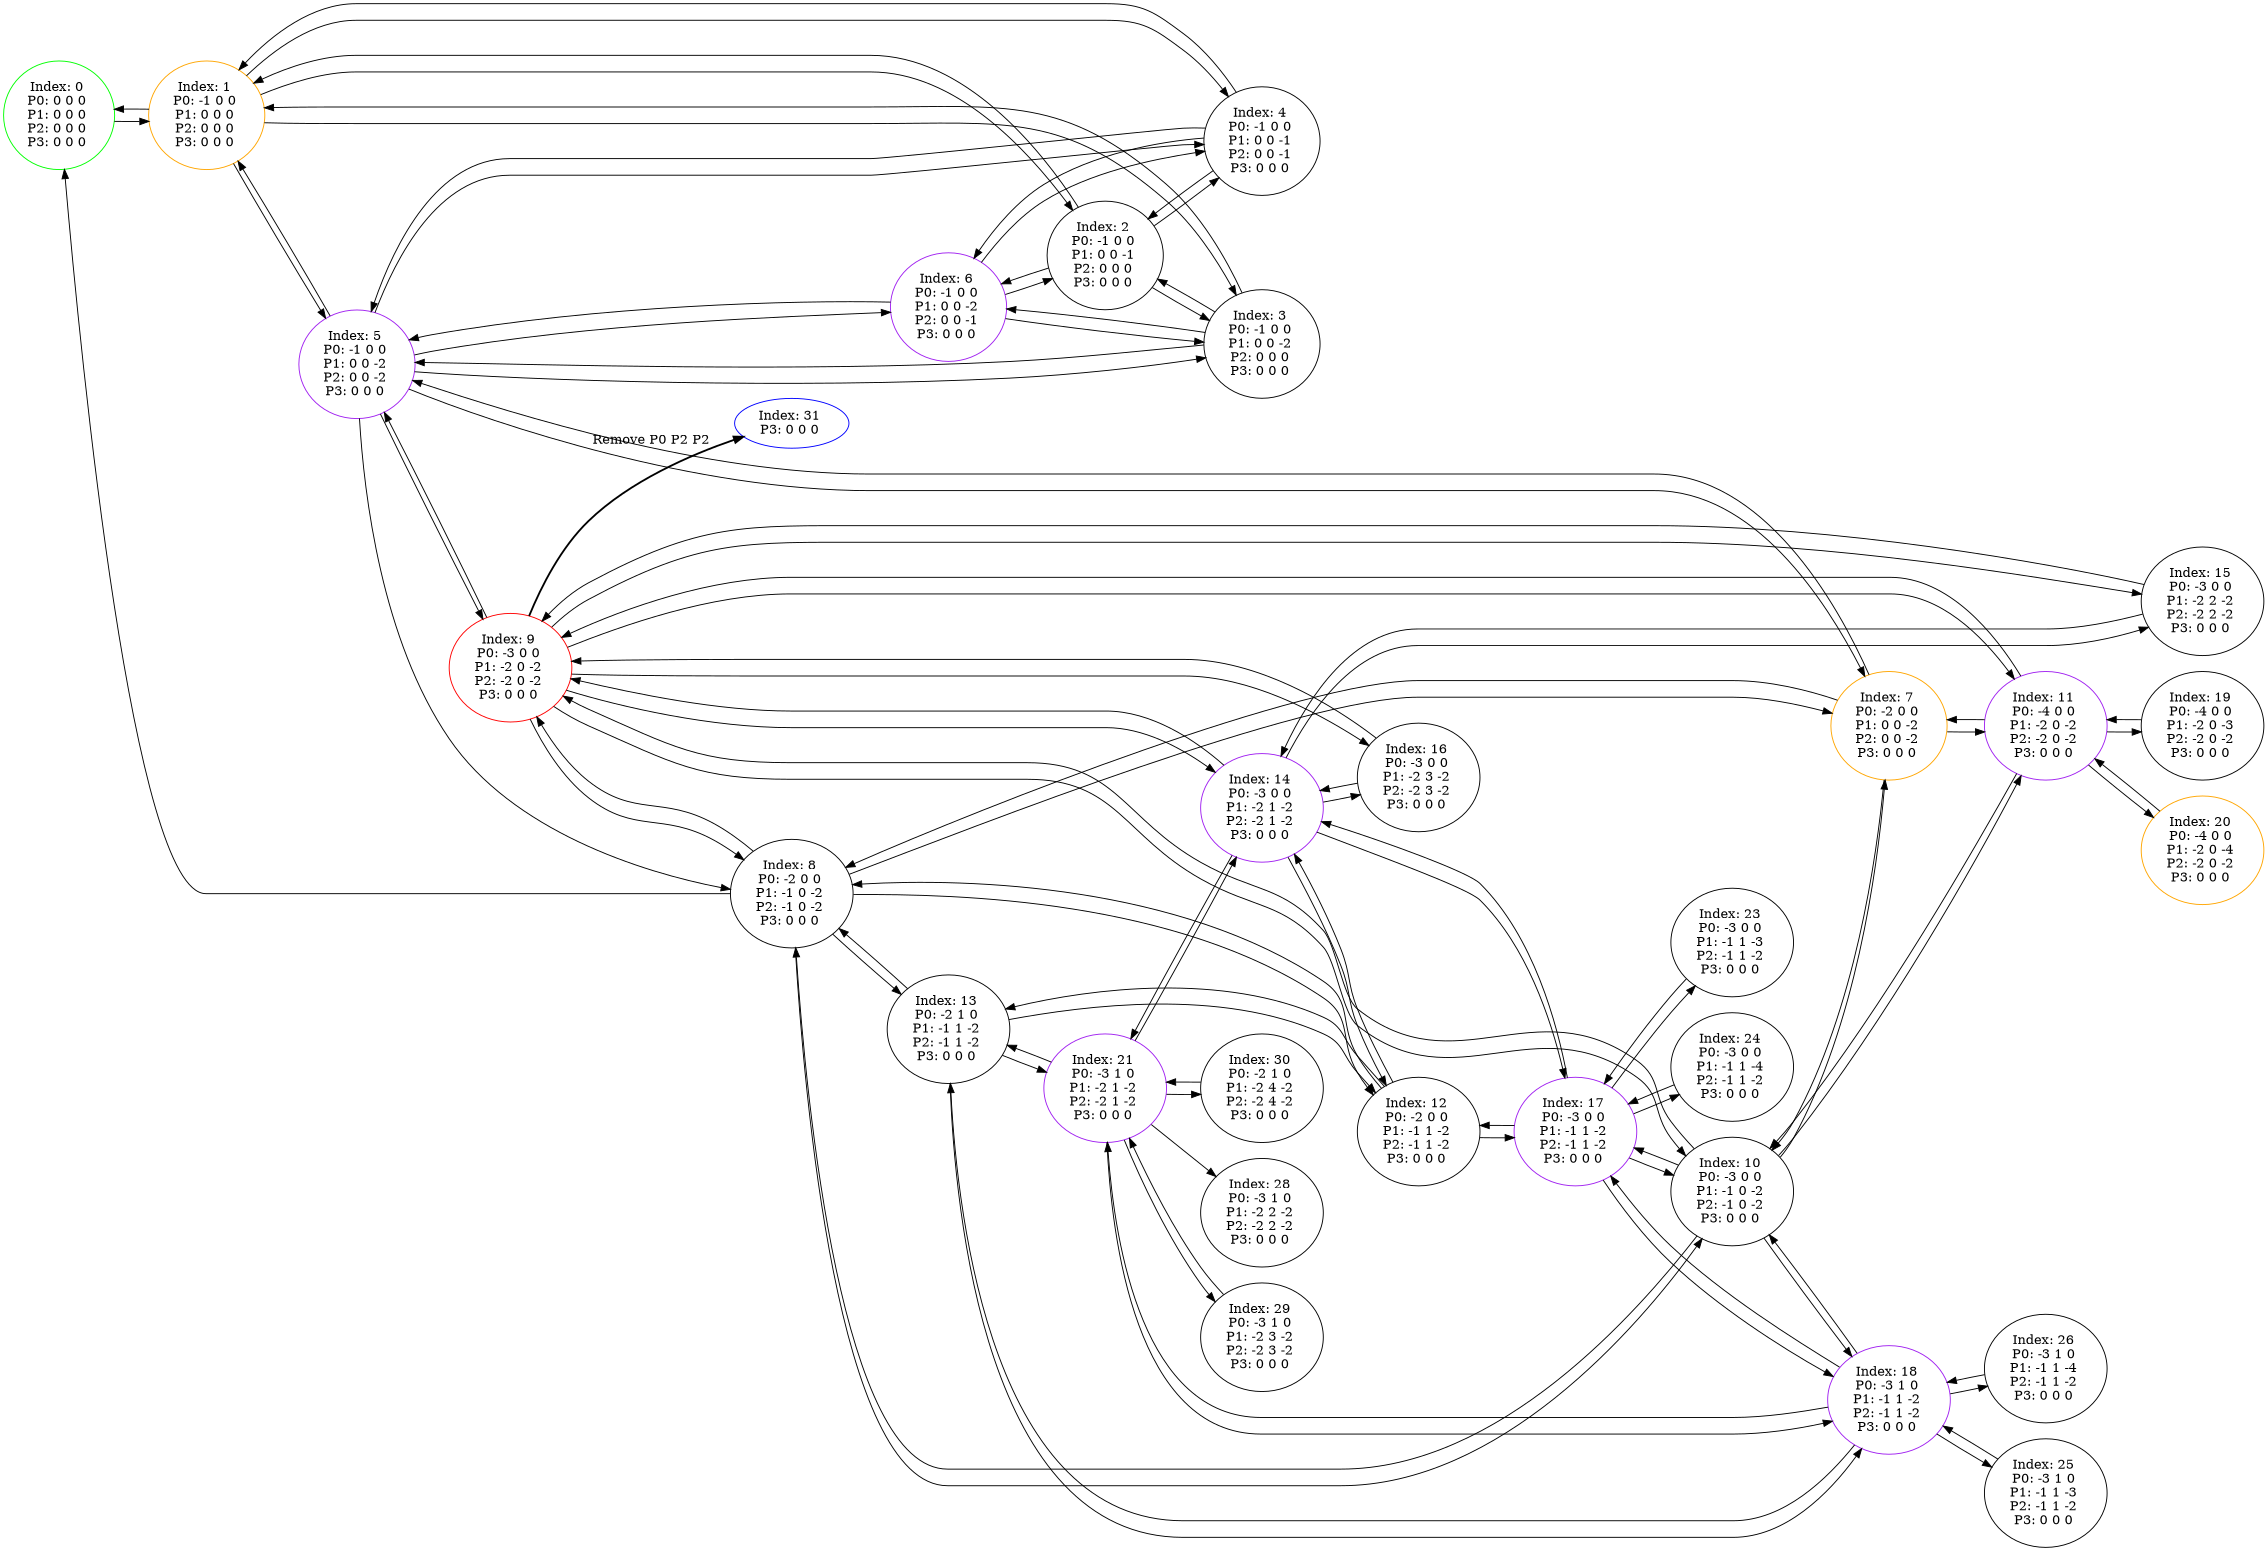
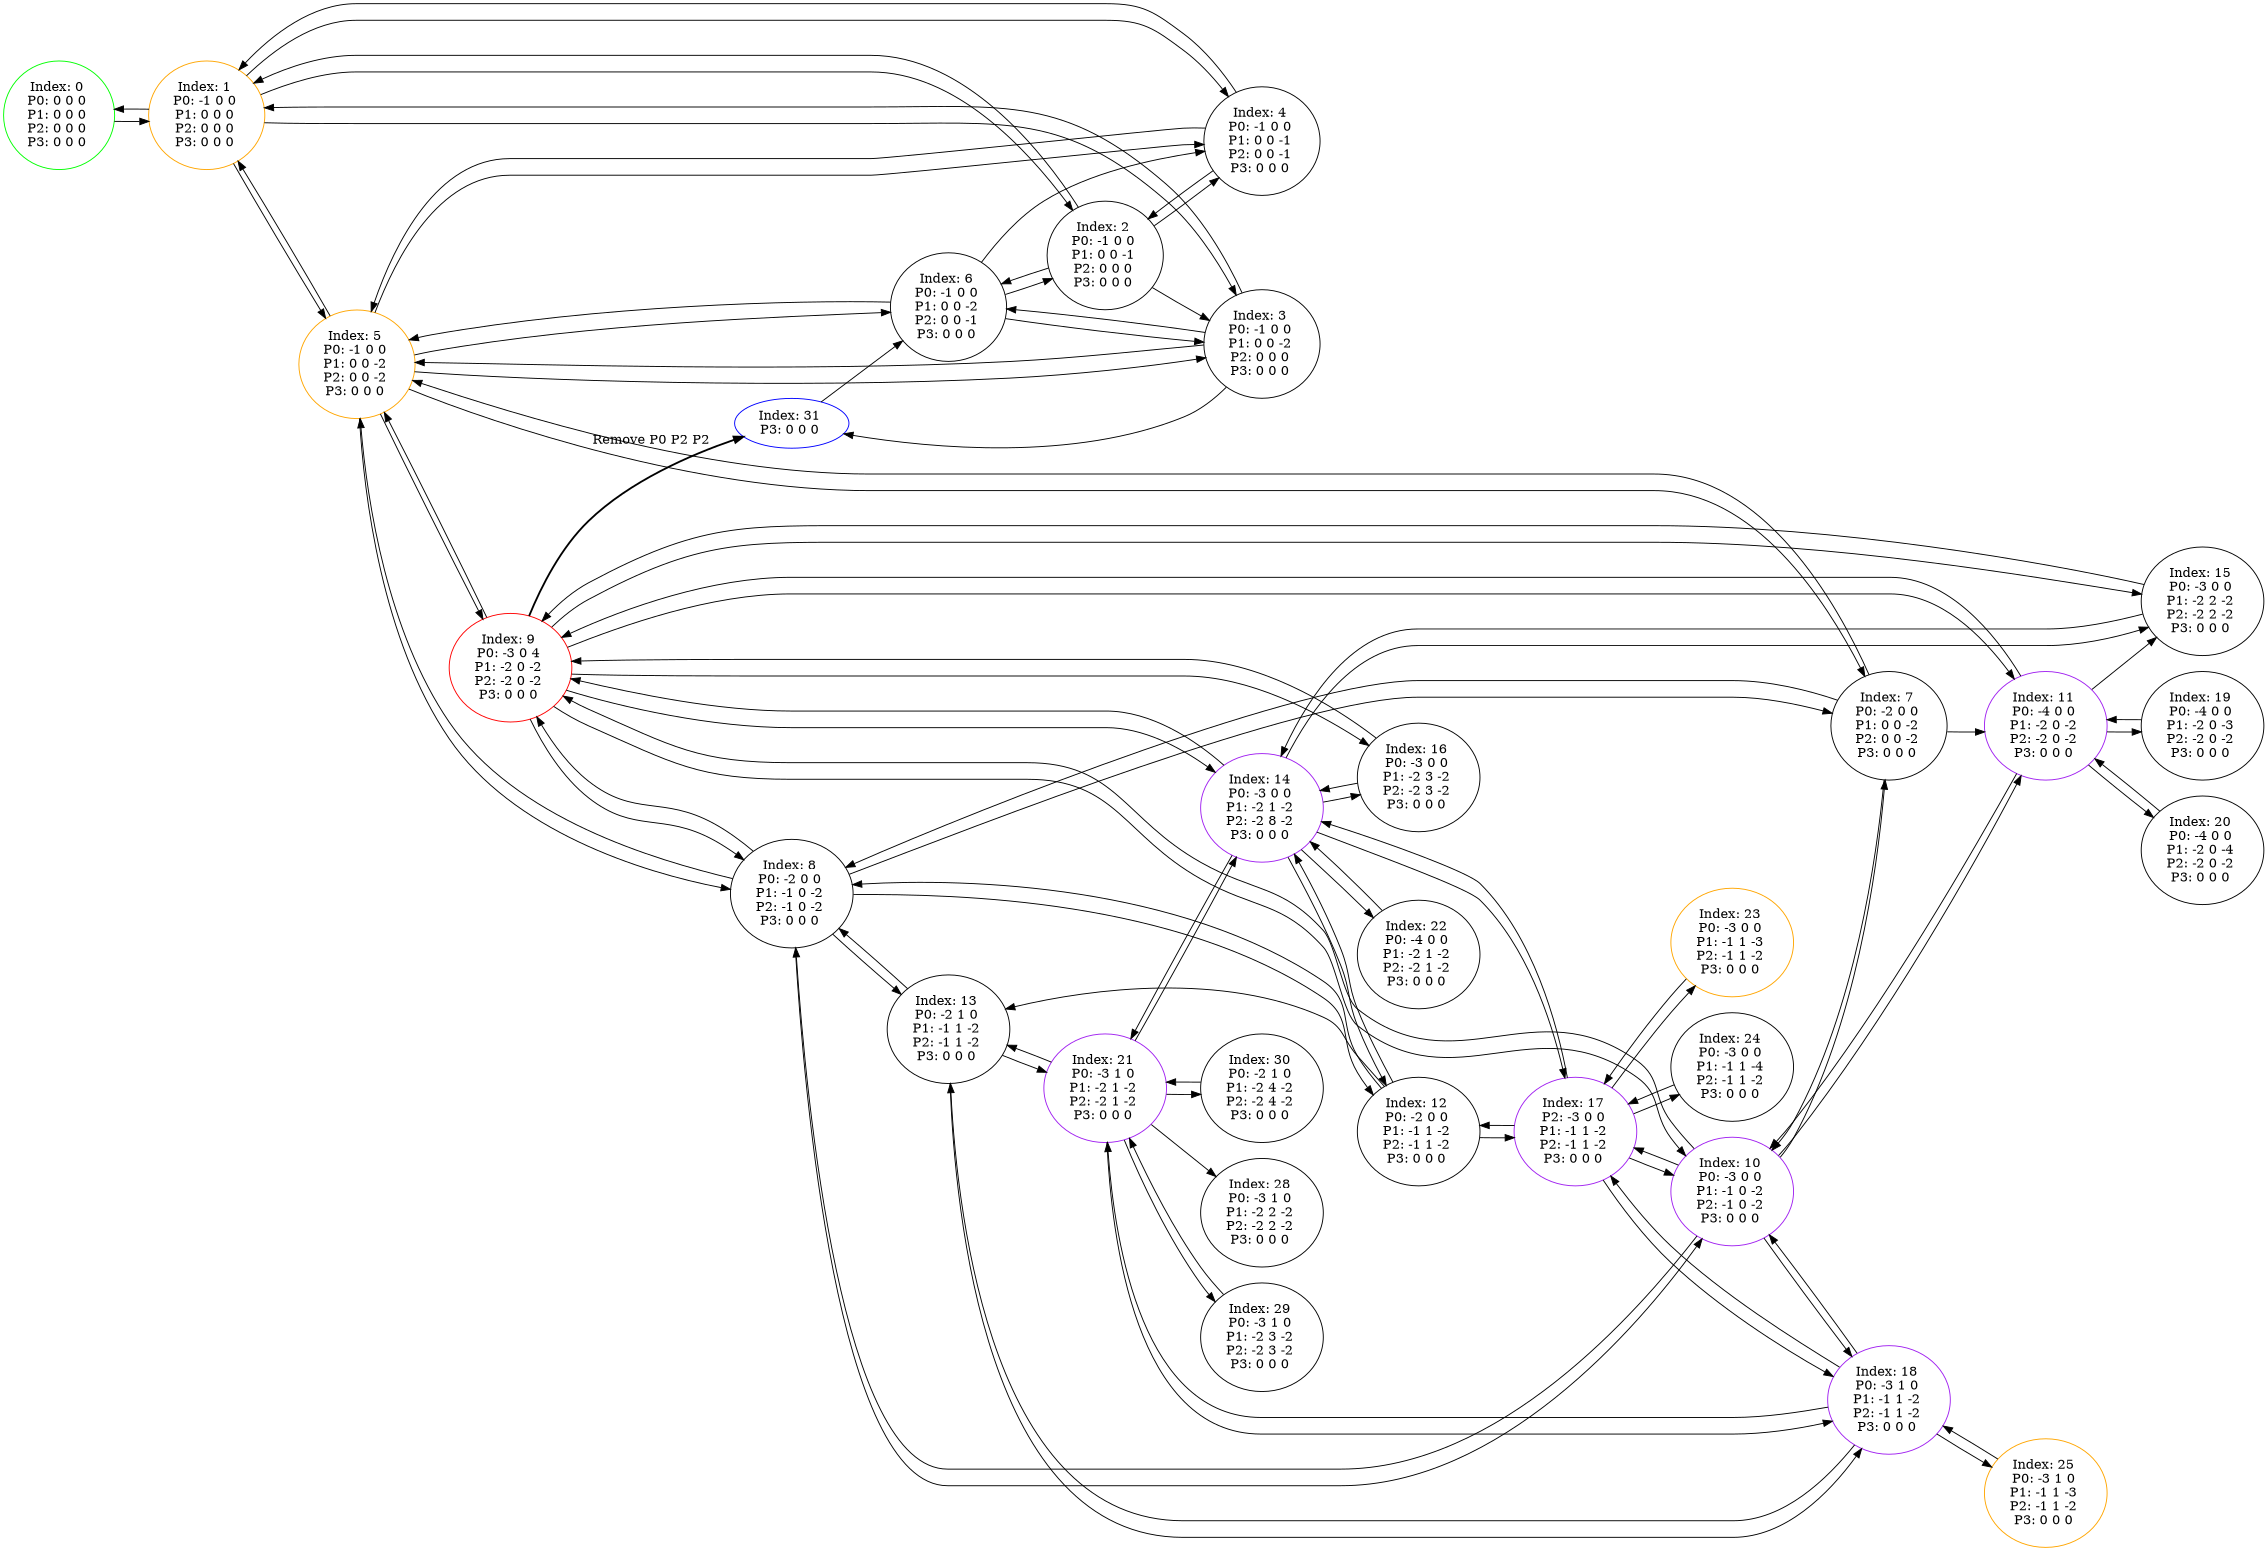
edge "Index: 4 P0: -1 0 0 P1: 0 0 -1 P2: 0 0 -1 P3: 0 0 0" -> "Index: 6 P0: -1 0 0 P1: 0 0 -2 P2: 0 0 -1 P3: 0 0 0": now "Index: 31 P3: 0 0 0" -> "Index: 6 P0: -1 0 0 P1: 0 0 -2 P2: 0 0 -1 P3: 0 0 0"
edge "Index: 3 P0: -1 0 0 P1: 0 0 -2 P2: 0 0 0 P3: 0 0 0" -> "Index: 2 P0: -1 0 0 P1: 0 0 -1 P2: 0 0 0 P3: 0 0 0": now "Index: 3 P0: -1 0 0 P1: 0 0 -2 P2: 0 0 0 P3: 0 0 0" -> "Index: 31 P3: 0 0 0"
node "Index: 6 P0: -1 0 0 P1: 0 0 -2 P2: 0 0 -1 P3: 0 0 0": color purple -> black
node "Index: 5 P0: -1 0 0 P1: 0 0 -2 P2: 0 0 -2 P3: 0 0 0": color purple -> orange
node "Index: 9 P0: -3 0 0 P1: -2 0 -2 P2: -2 0 -2 P3: 0 0 0": label "Index: 9 P0: -3 0 0 P1: -2 0 -2 P2: -2 0 -2 P3: 0 0 0" -> "Index: 9 P0: -3 0 4 P1: -2 0 -2 P2: -2 0 -2 P3: 0 0 0"
edge "Index: 11 P0: -4 0 0 P1: -2 0 -2 P2: -2 0 -2 P3: 0 0 0" -> "Index: 7 P0: -2 0 0 P1: 0 0 -2 P2: 0 0 -2 P3: 0 0 0": now "Index: 11 P0: -4 0 0 P1: -2 0 -2 P2: -2 0 -2 P3: 0 0 0" -> "Index: 15 P0: -3 0 0 P1: -2 2 -2 P2: -2 2 -2 P3: 0 0 0"
node "Index: 7 P0: -2 0 0 P1: 0 0 -2 P2: 0 0 -2 P3: 0 0 0": color orange -> black
edge "Index: 8 P0: -2 0 0 P1: -1 0 -2 P2: -1 0 -2 P3: 0 0 0" -> "Index: 0 P0: 0 0 0 P1: 0 0 0 P2: 0 0 0 P3: 0 0 0": now "Index: 8 P0: -2 0 0 P1: -1 0 -2 P2: -1 0 -2 P3: 0 0 0" -> "Index: 5 P0: -1 0 0 P1: 0 0 -2 P2: 0 0 -2 P3: 0 0 0"
node "Index: 14 P0: -3 0 0 P1: -2 1 -2 P2: -2 1 -2 P3: 0 0 0": label "Index: 14 P0: -3 0 0 P1: -2 1 -2 P2: -2 1 -2 P3: 0 0 0" -> "Index: 14 P0: -3 0 0 P1: -2 1 -2 P2: -2 8 -2 P3: 0 0 0"
node "Index: 20 P0: -4 0 0 P1: -2 0 -4 P2: -2 0 -2 P3: 0 0 0": color orange -> black
node "Index: 23 P0: -3 0 0 P1: -1 1 -3 P2: -1 1 -2 P3: 0 0 0": color black -> orange
node "Index: 22 P0: -4 0 0 P1: -2 1 -2 P2: -2 1 -2 P3: 0 0 0": added
edge "Index: 13 P0: -2 1 0 P1: -1 1 -2 P2: -1 1 -2 P3: 0 0 0" -> "Index: 12 P0: -2 0 0 P1: -1 1 -2 P2: -1 1 -2 P3: 0 0 0": removed
node "Index: 17 P0: -3 0 0 P1: -1 1 -2 P2: -1 1 -2 P3: 0 0 0": label "Index: 17 P0: -3 0 0 P1: -1 1 -2 P2: -1 1 -2 P3: 0 0 0" -> "Index: 17 P2: -3 0 0 P1: -1 1 -2 P2: -1 1 -2 P3: 0 0 0"
node "Index: 10 P0: -3 0 0 P1: -1 0 -2 P2: -1 0 -2 P3: 0 0 0": color black -> purple
node "Index: 26 P0: -3 1 0 P1: -1 1 -4 P2: -1 1 -2 P3: 0 0 0": removed
node "Index: 25 P0: -3 1 0 P1: -1 1 -3 P2: -1 1 -2 P3: 0 0 0": color black -> orange
